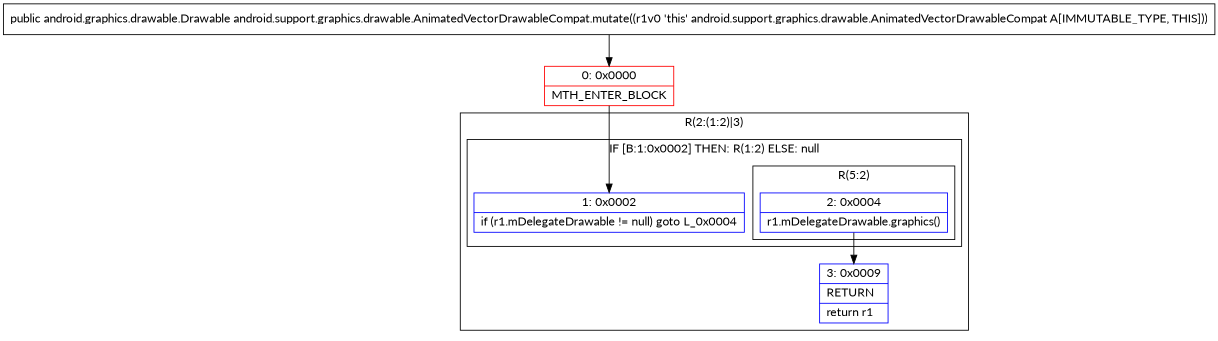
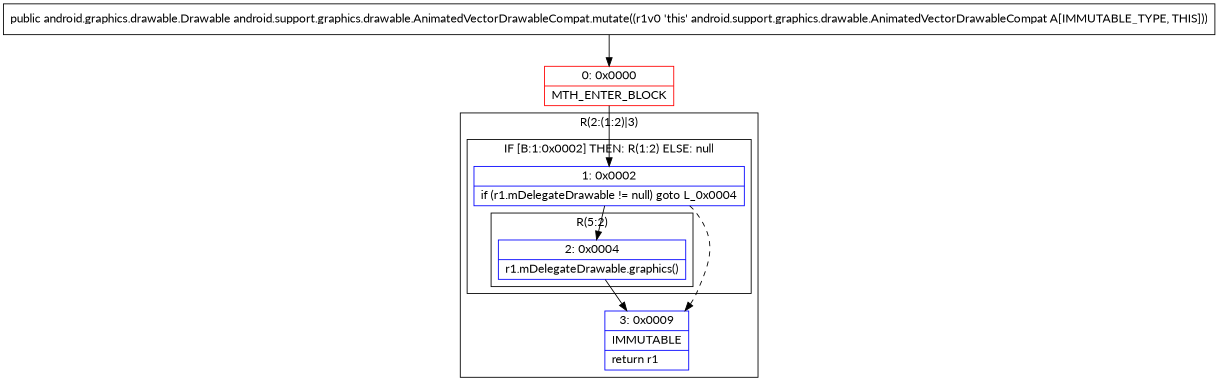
edge "1: 0x0002" -> "2: 0x0004": added
edge "1: 0x0002" -> "3: 0x0009": added
node "3: 0x0009": text "RETURN" -> "IMMUTABLE"
